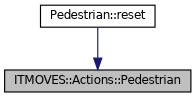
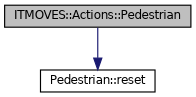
edge "Pedestrian::reset" -> "ITMOVES::Actions::Pedestrian": reversed
